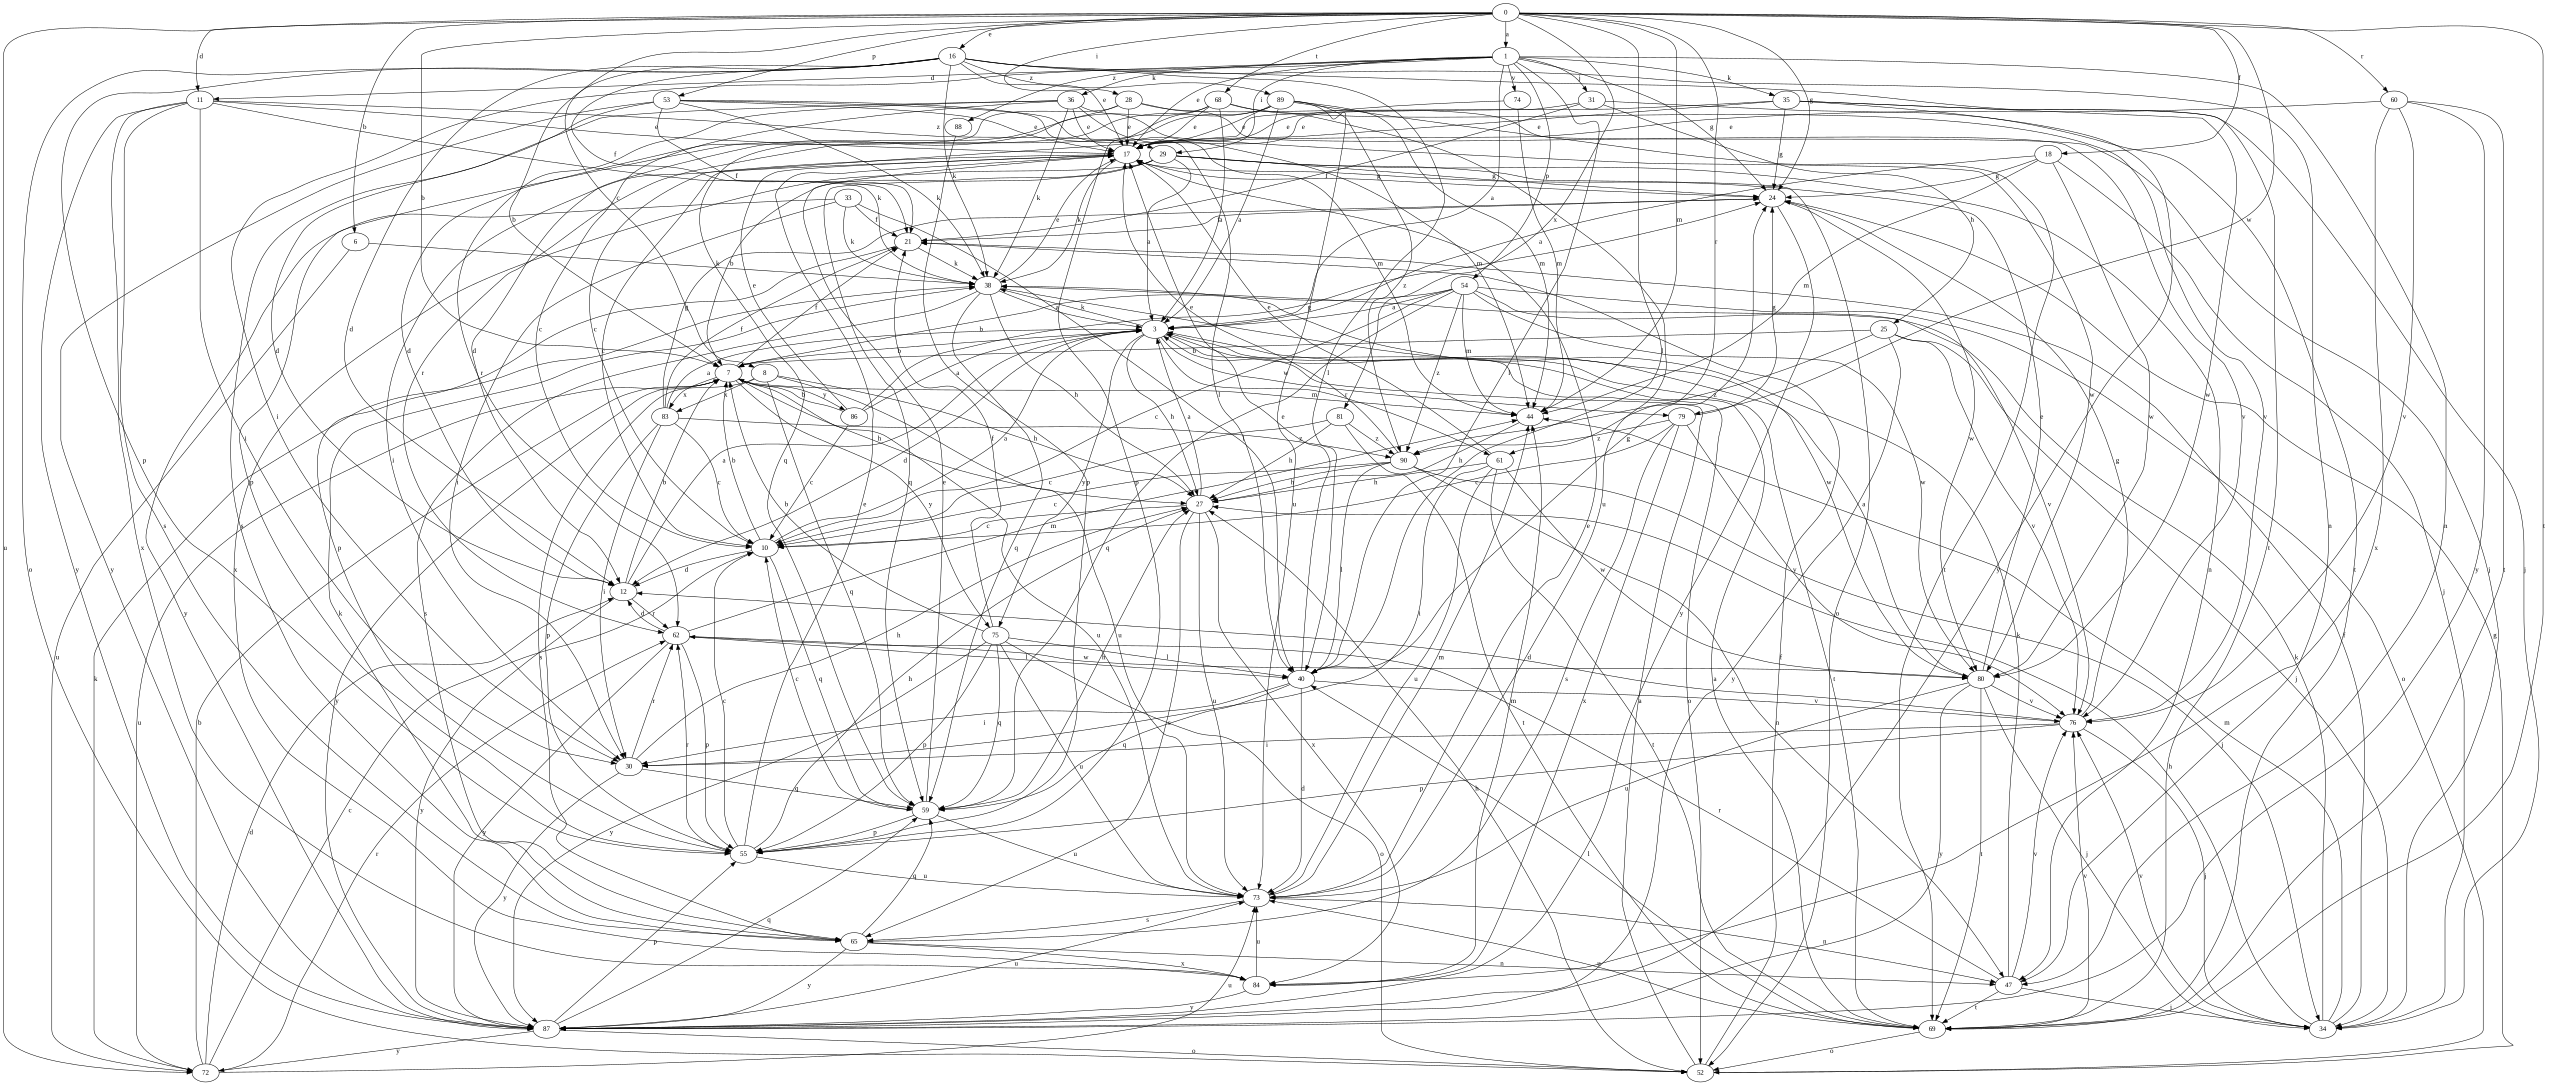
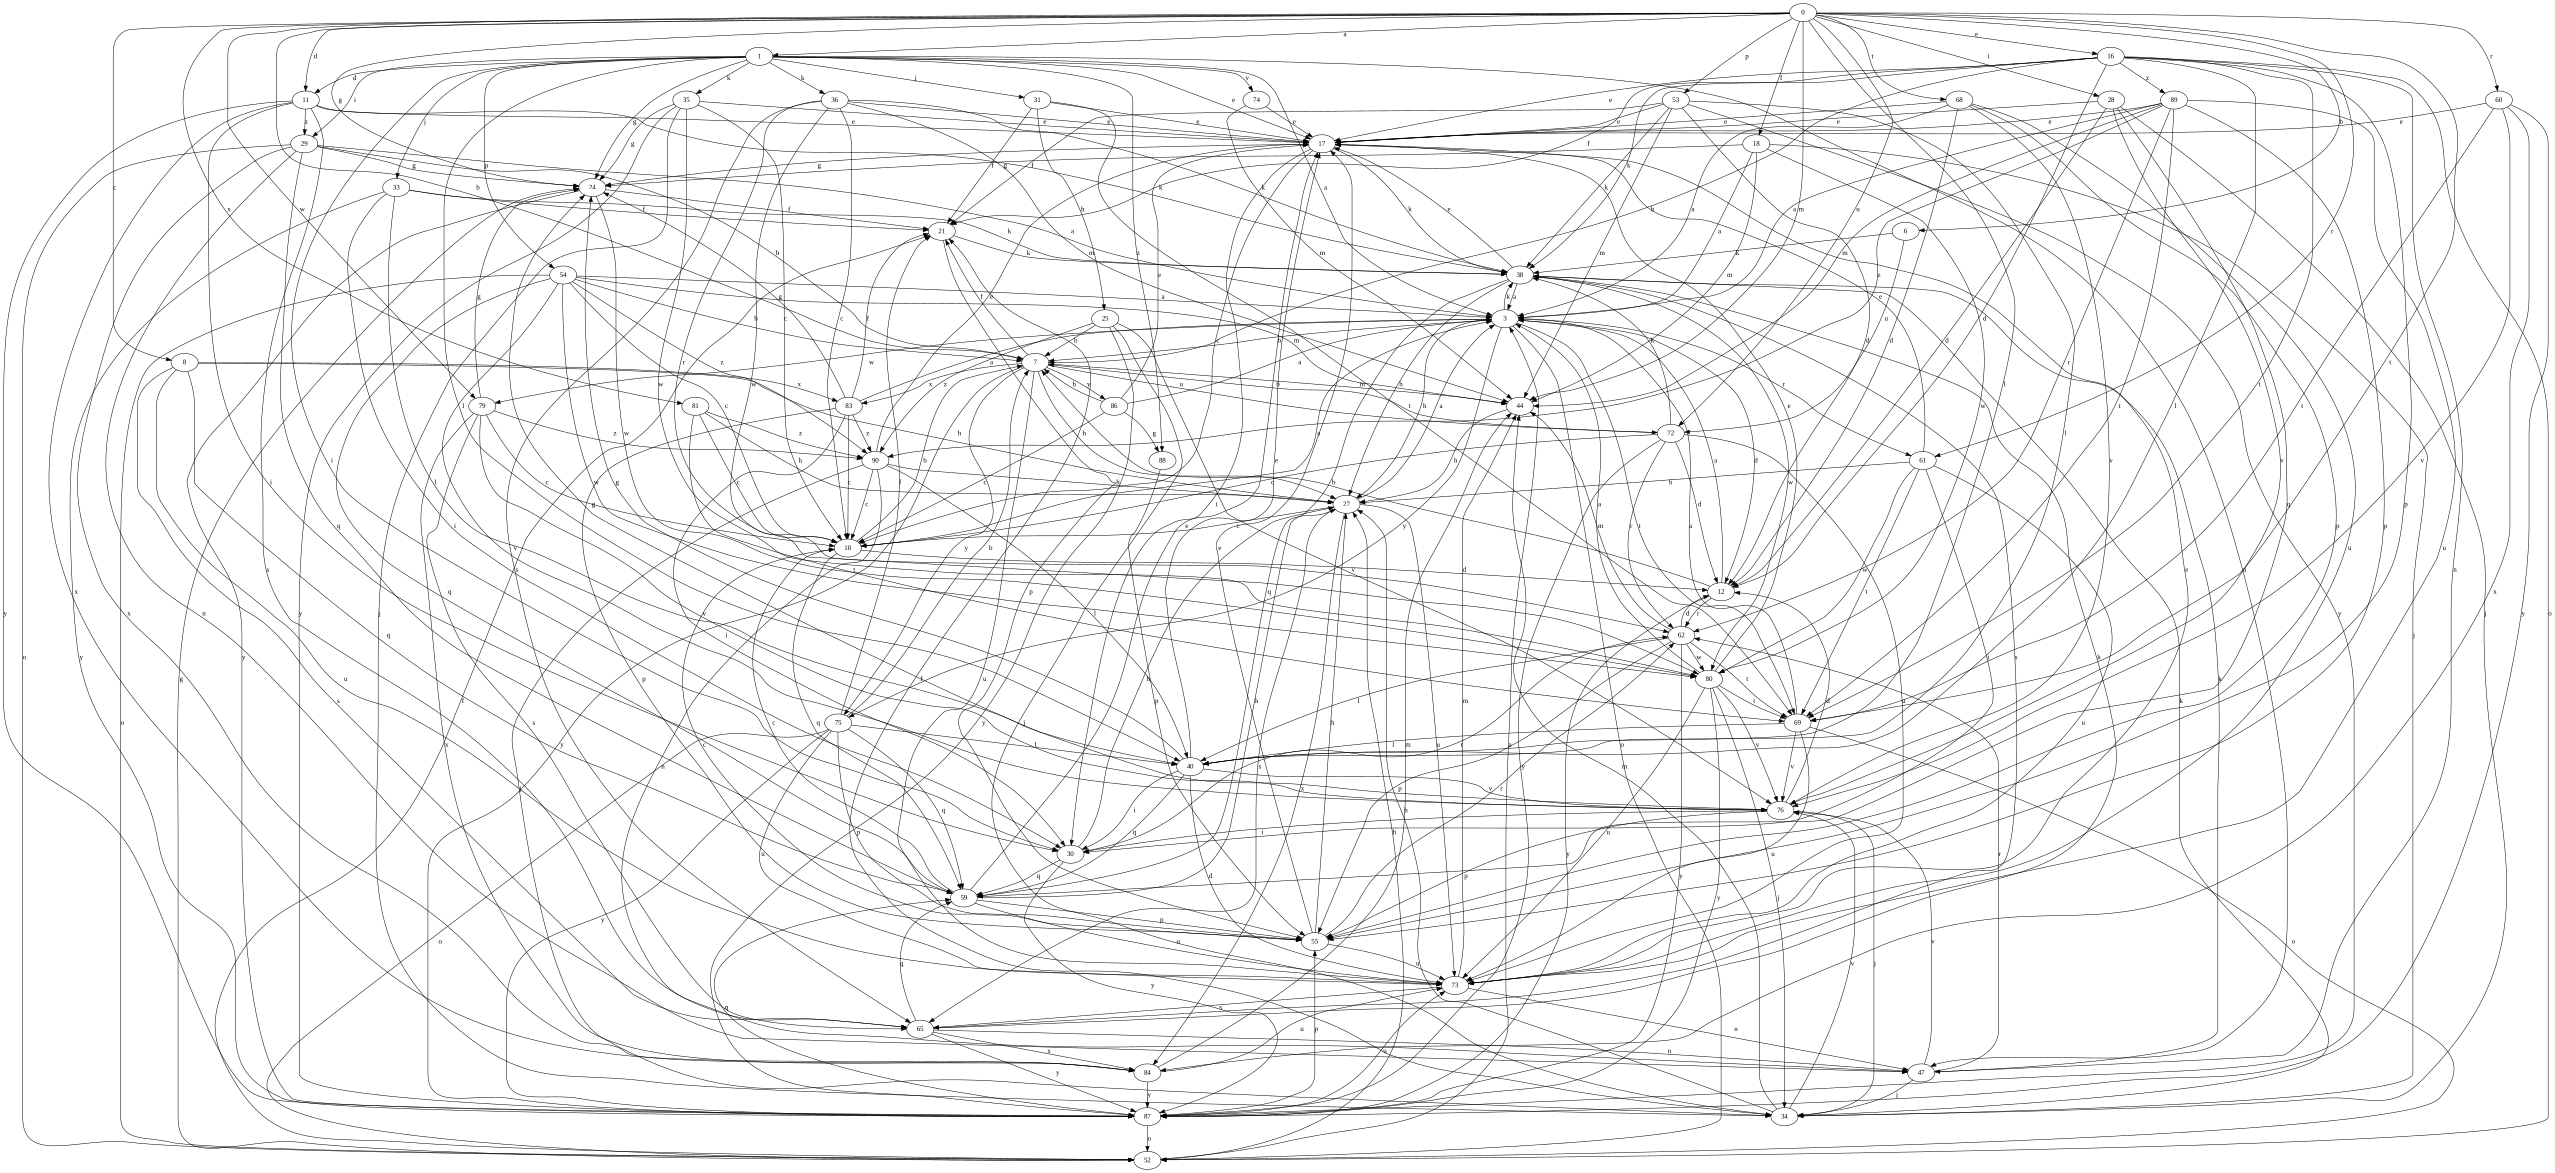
edge "1" -> "33": added, label "j"
edge "86" -> "24": now "86" -> "88"
edge "47" -> "69": now "62" -> "69"
edge "87" -> "72": reversed
